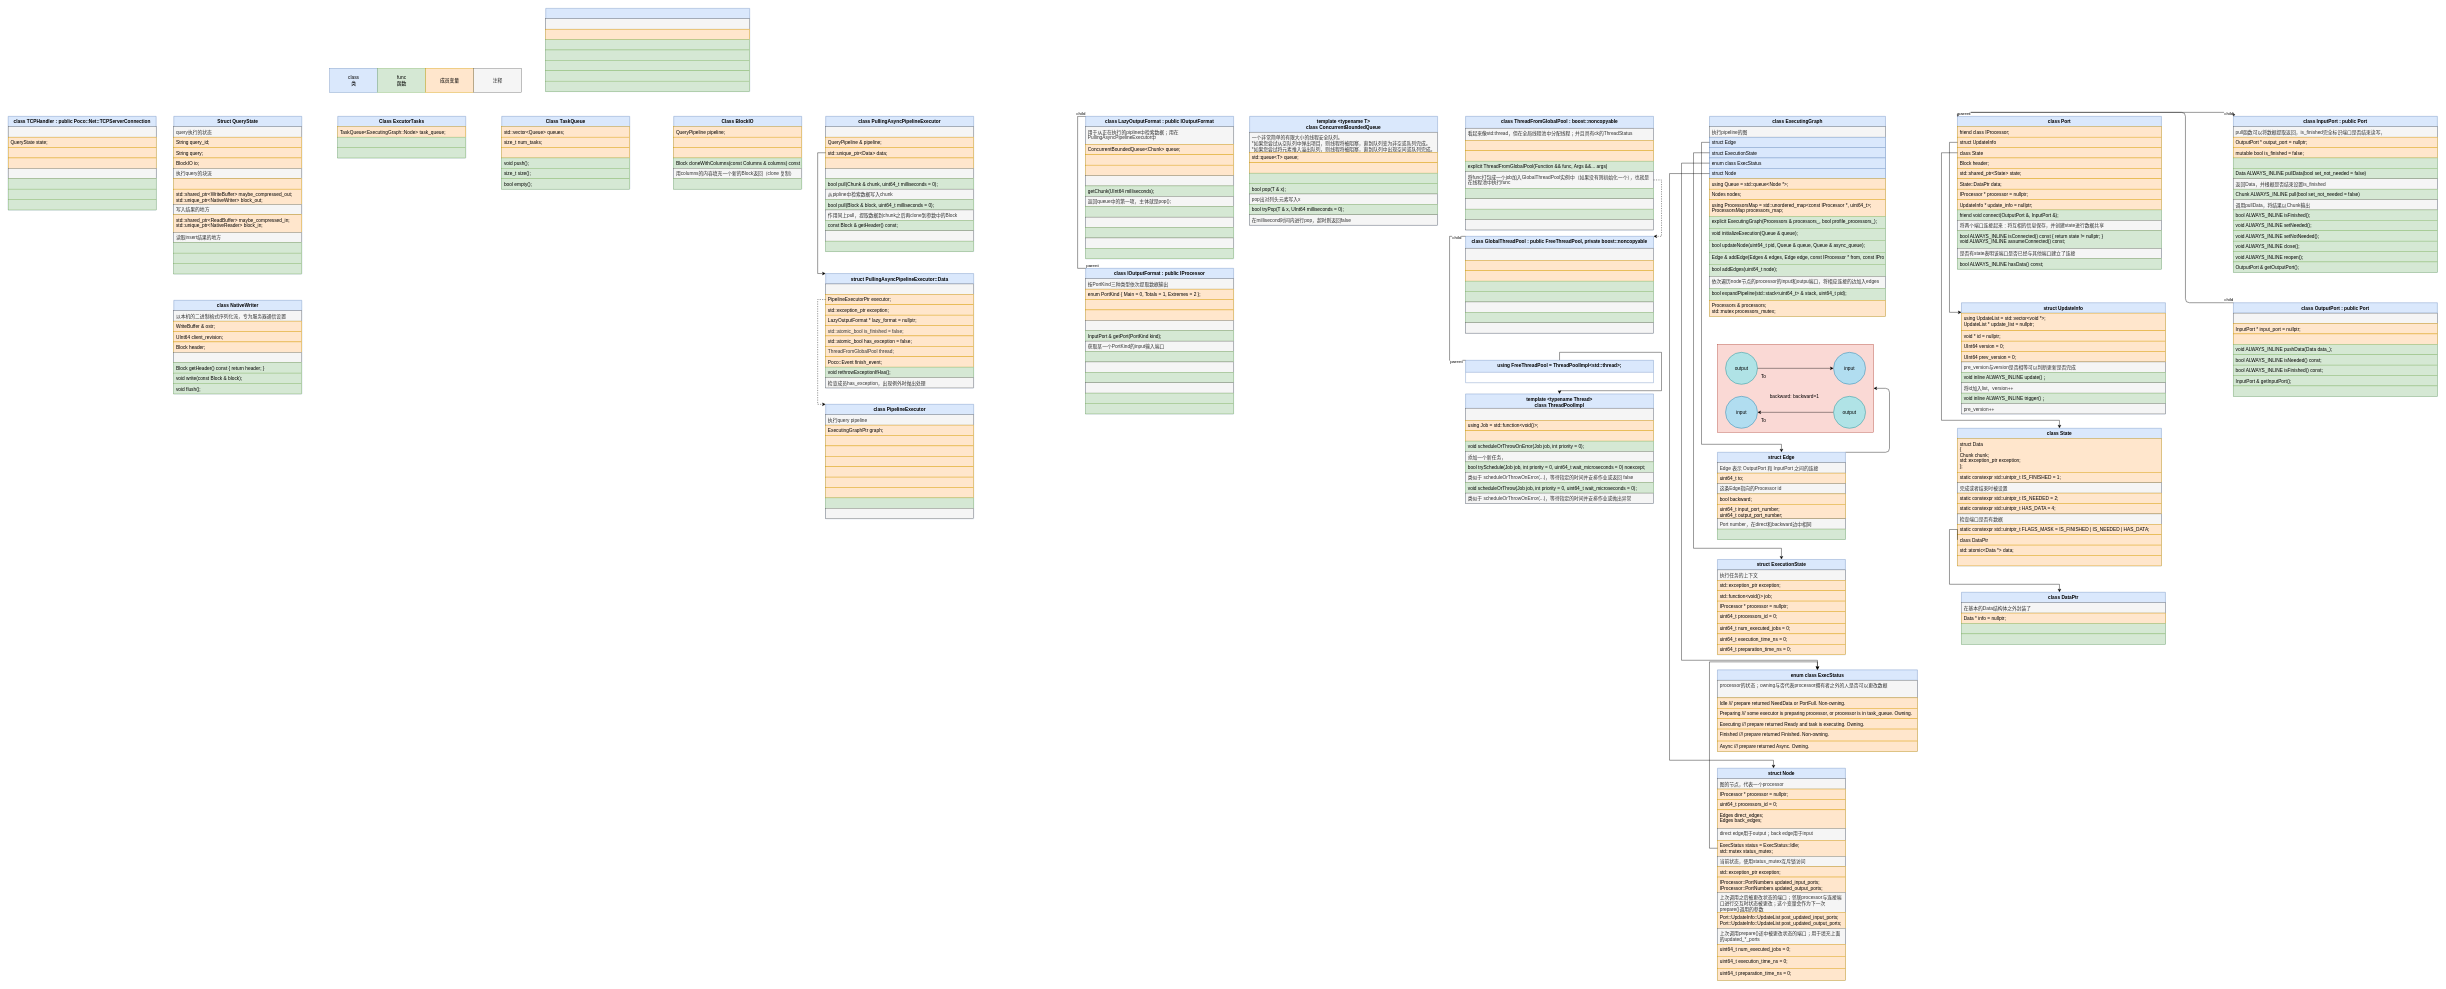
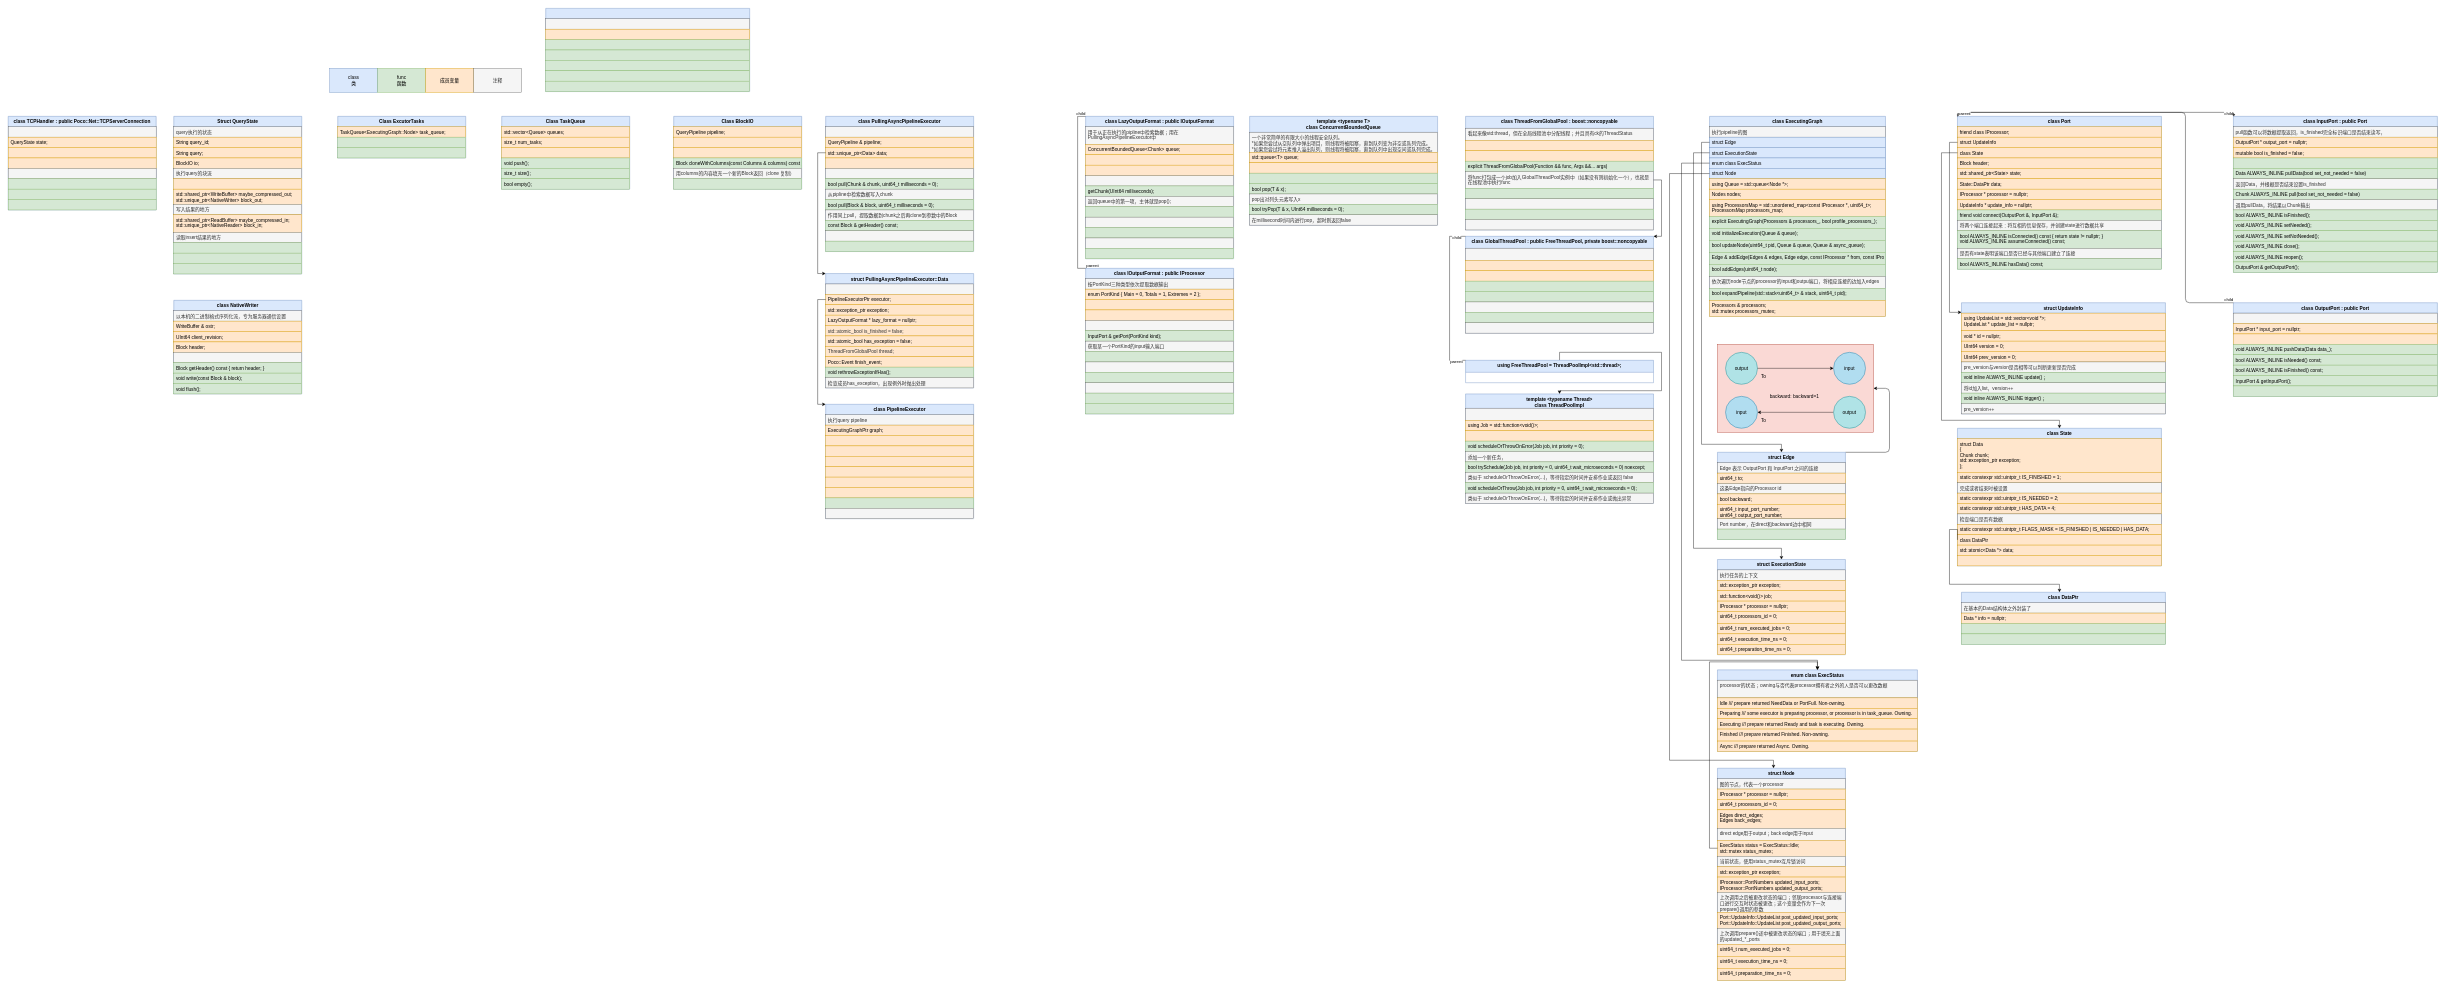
edge "将func打包成一个job加入GlobalThreadPool实例中（如果没有则初始化一个），也就是在线程池中执行func" -> "class GlobalThreadPool : public FreeThreadPool, private boost::noncopyable": style dashed -> solid
edge "PipelineExecutorPtr executor;" -> "class PipelineExecutor": style dashed -> solid
